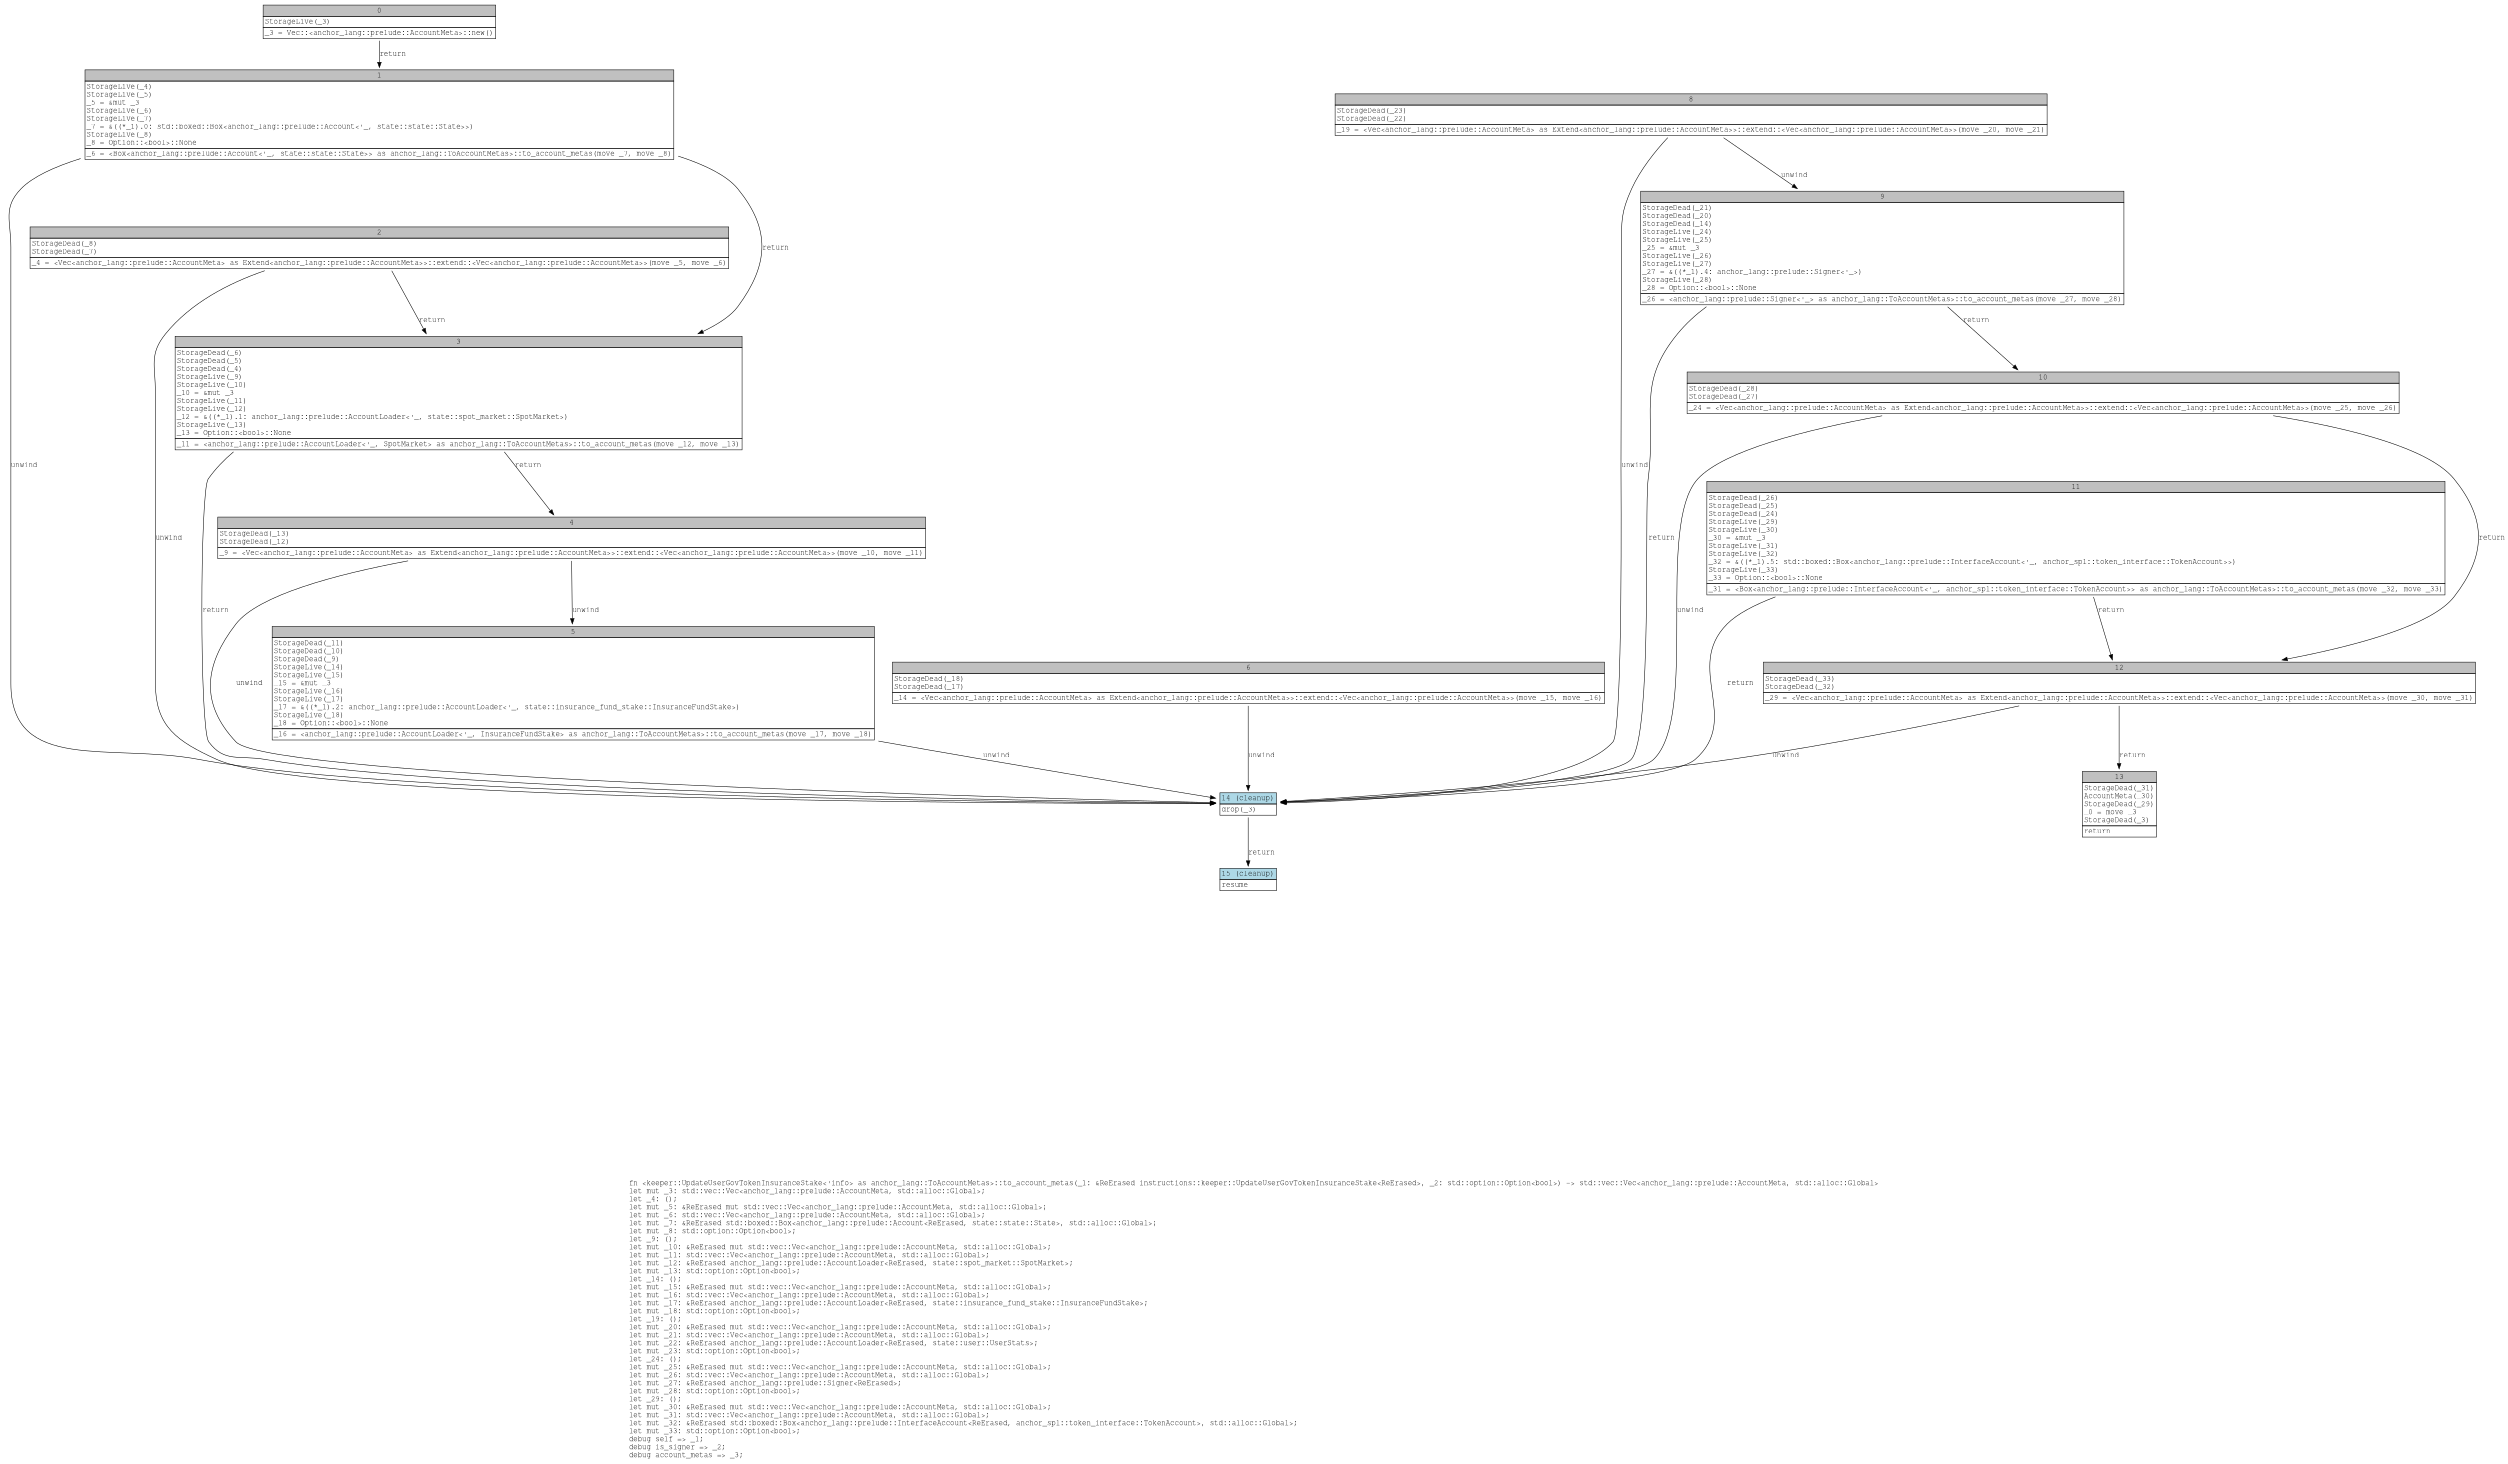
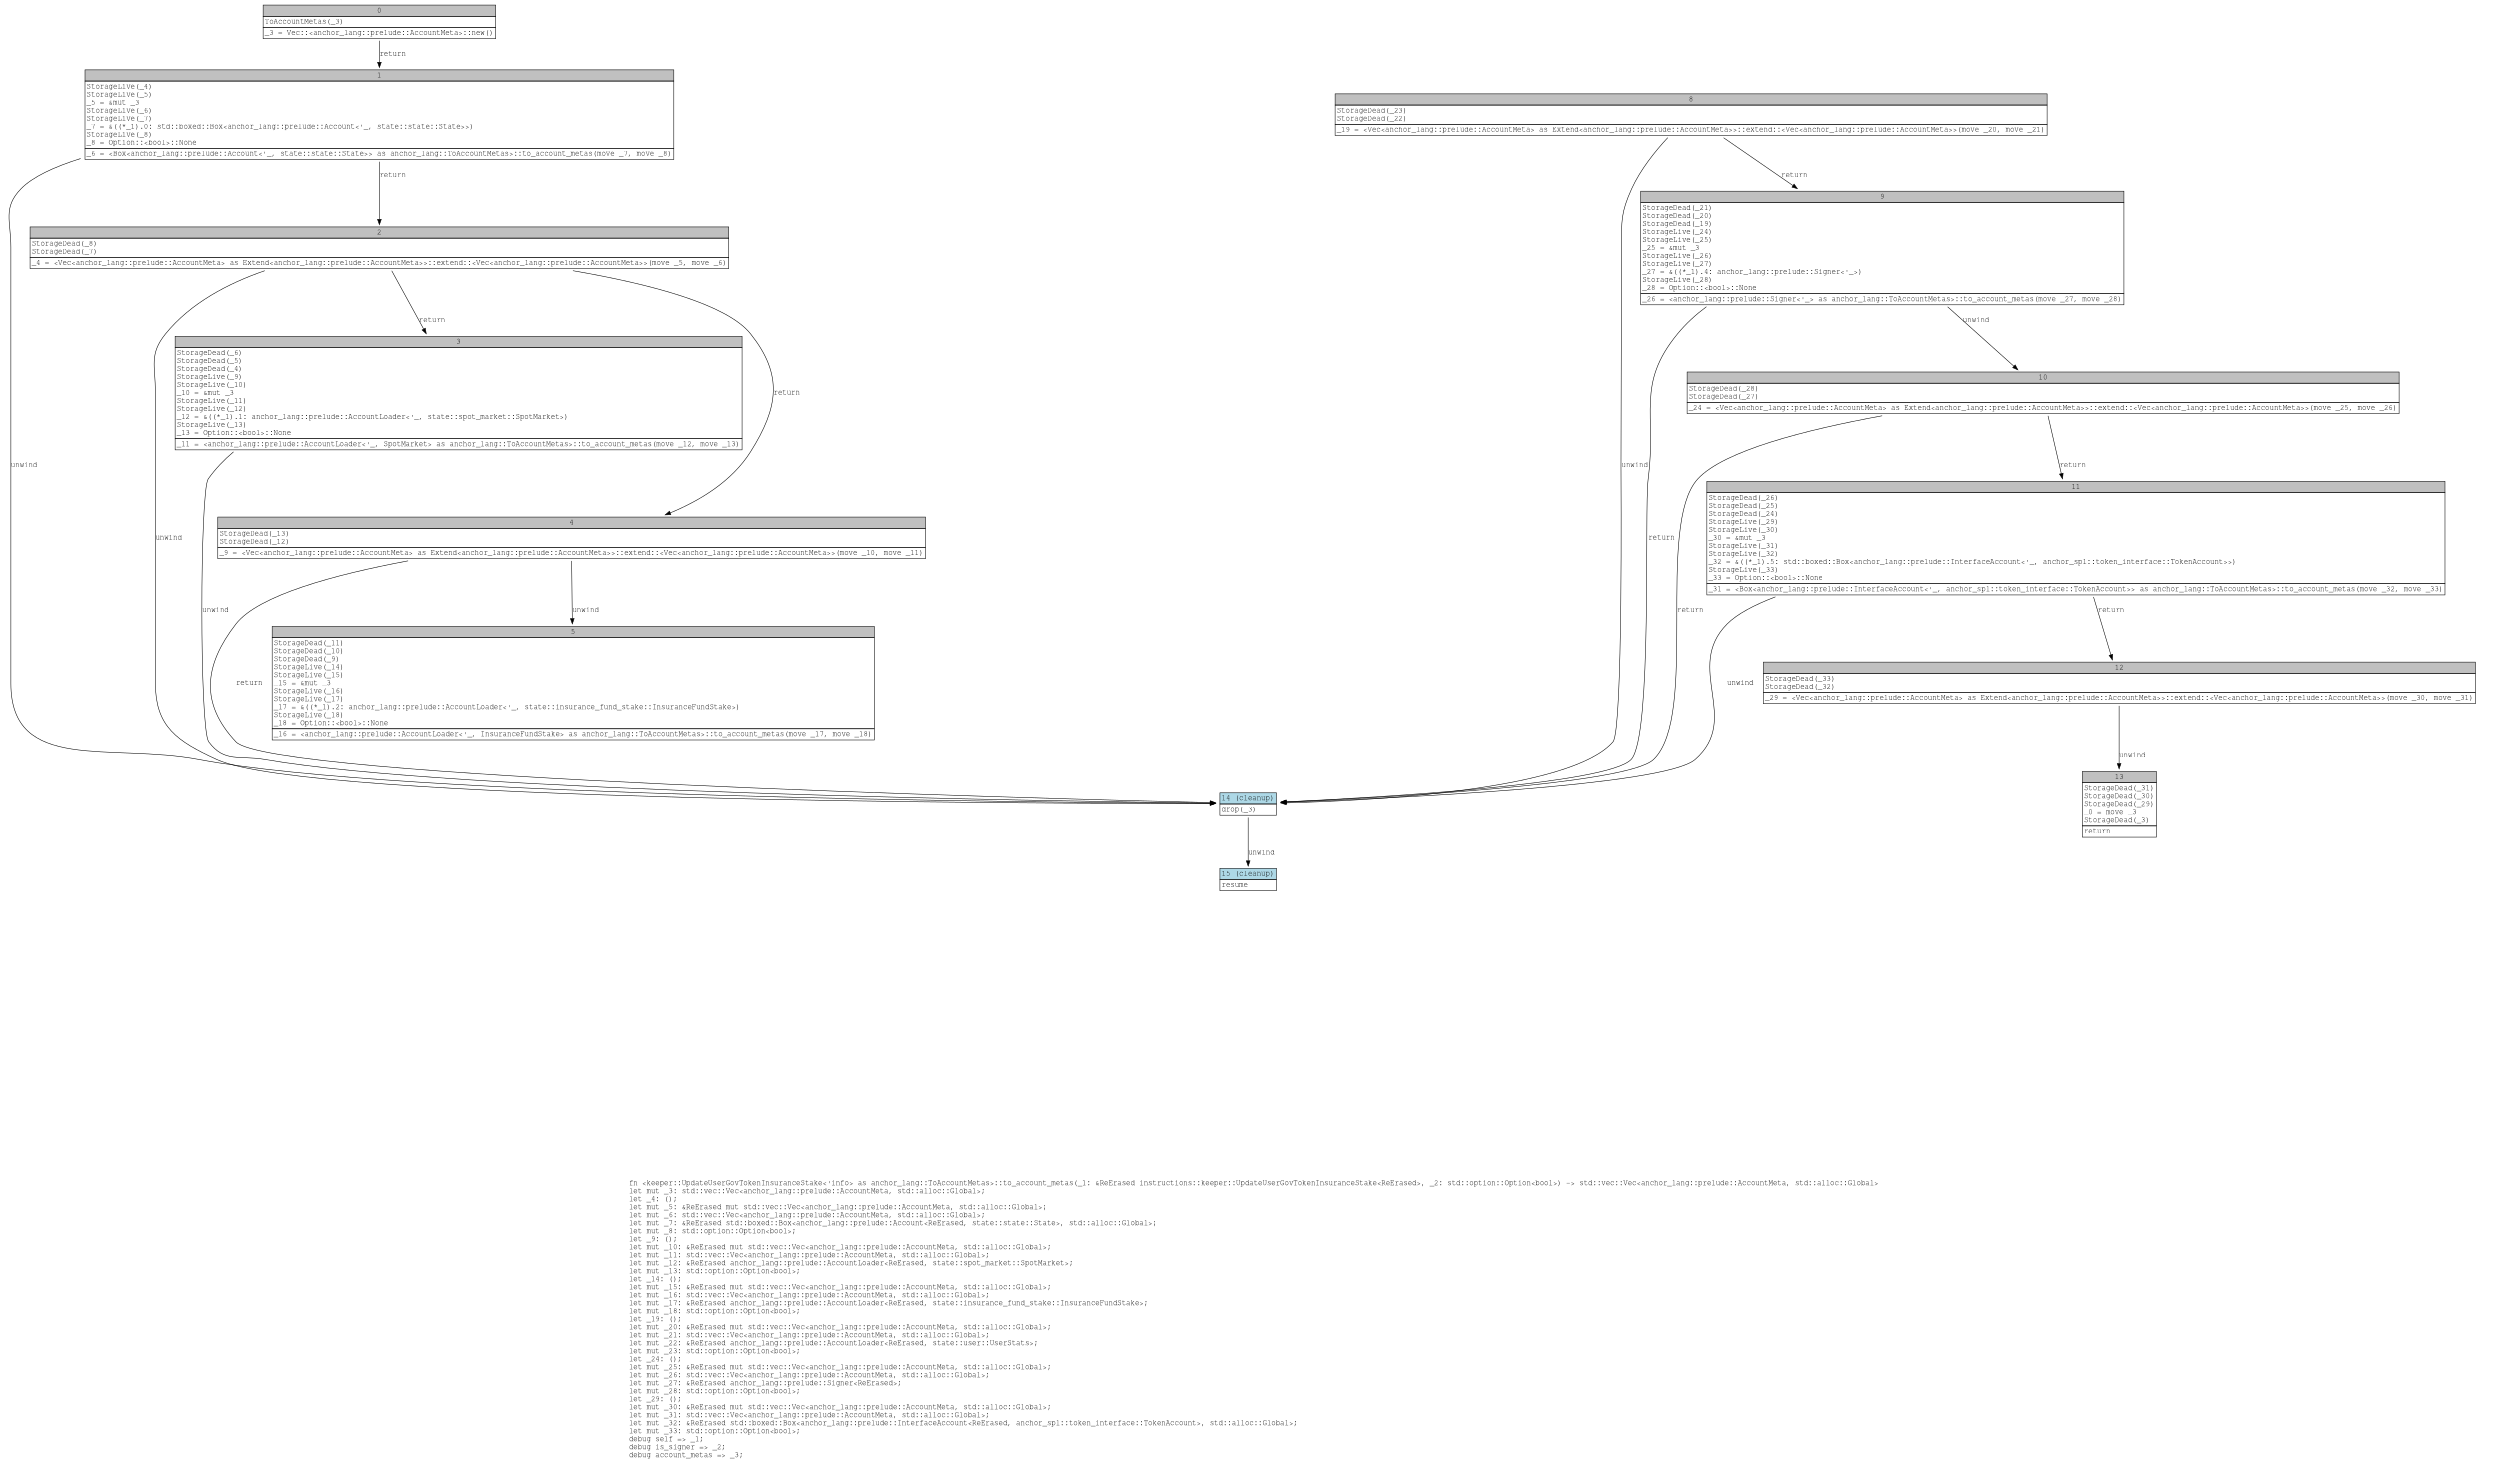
node "0": text "StorageLive(_3)" -> "ToAccountMetas(_3)"
edge "8" -> "9": label "unwind" -> "return"
node "9": text "StorageDead(_14)" -> "StorageDead(_19)"
edge "1" -> "3": now "1" -> "2"
edge "9" -> "10": label "return" -> "unwind"
edge "3" -> "4": now "2" -> "4"
edge "10" -> "12": now "10" -> "11"
edge "3" -> "14 (cleanup)": label "return" -> "unwind"
edge "10" -> "14 (cleanup)": label "unwind" -> "return"
edge "4" -> "14 (cleanup)": label "unwind" -> "return"
node "6": removed
edge "11" -> "14 (cleanup)": label "return" -> "unwind"
edge "12" -> "13": label "return" -> "unwind"
edge "12" -> "14 (cleanup)": removed, label "unwind"
edge "5" -> "14 (cleanup)": removed, label "unwind"
node "13": text "AccountMeta(_30)" -> "StorageDead(_30)"
edge "14 (cleanup)" -> "15 (cleanup)": label "return" -> "unwind"
